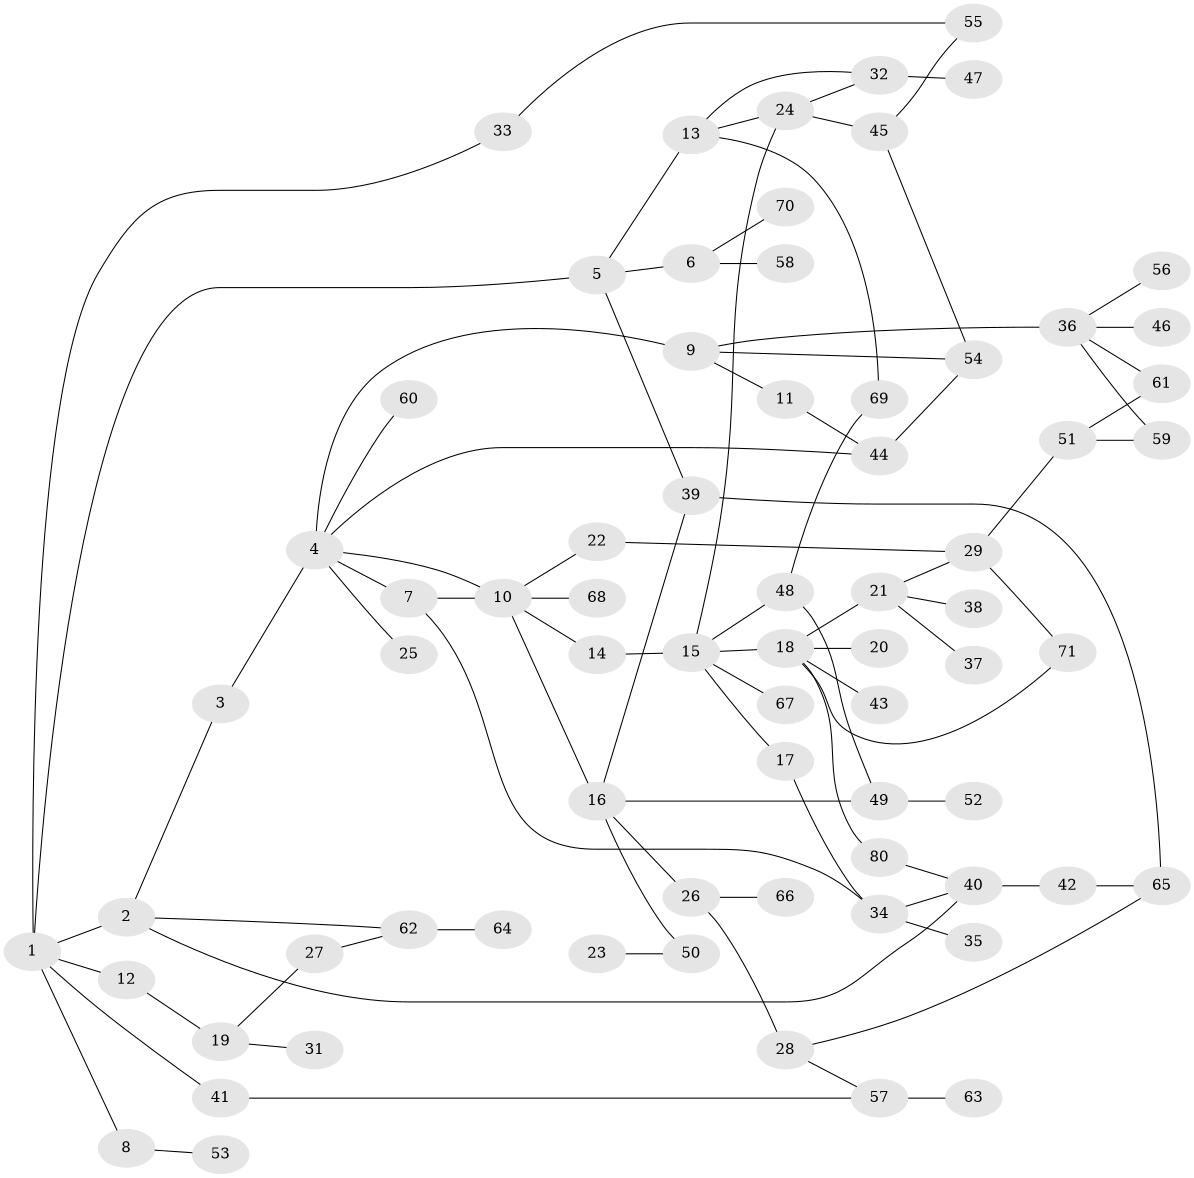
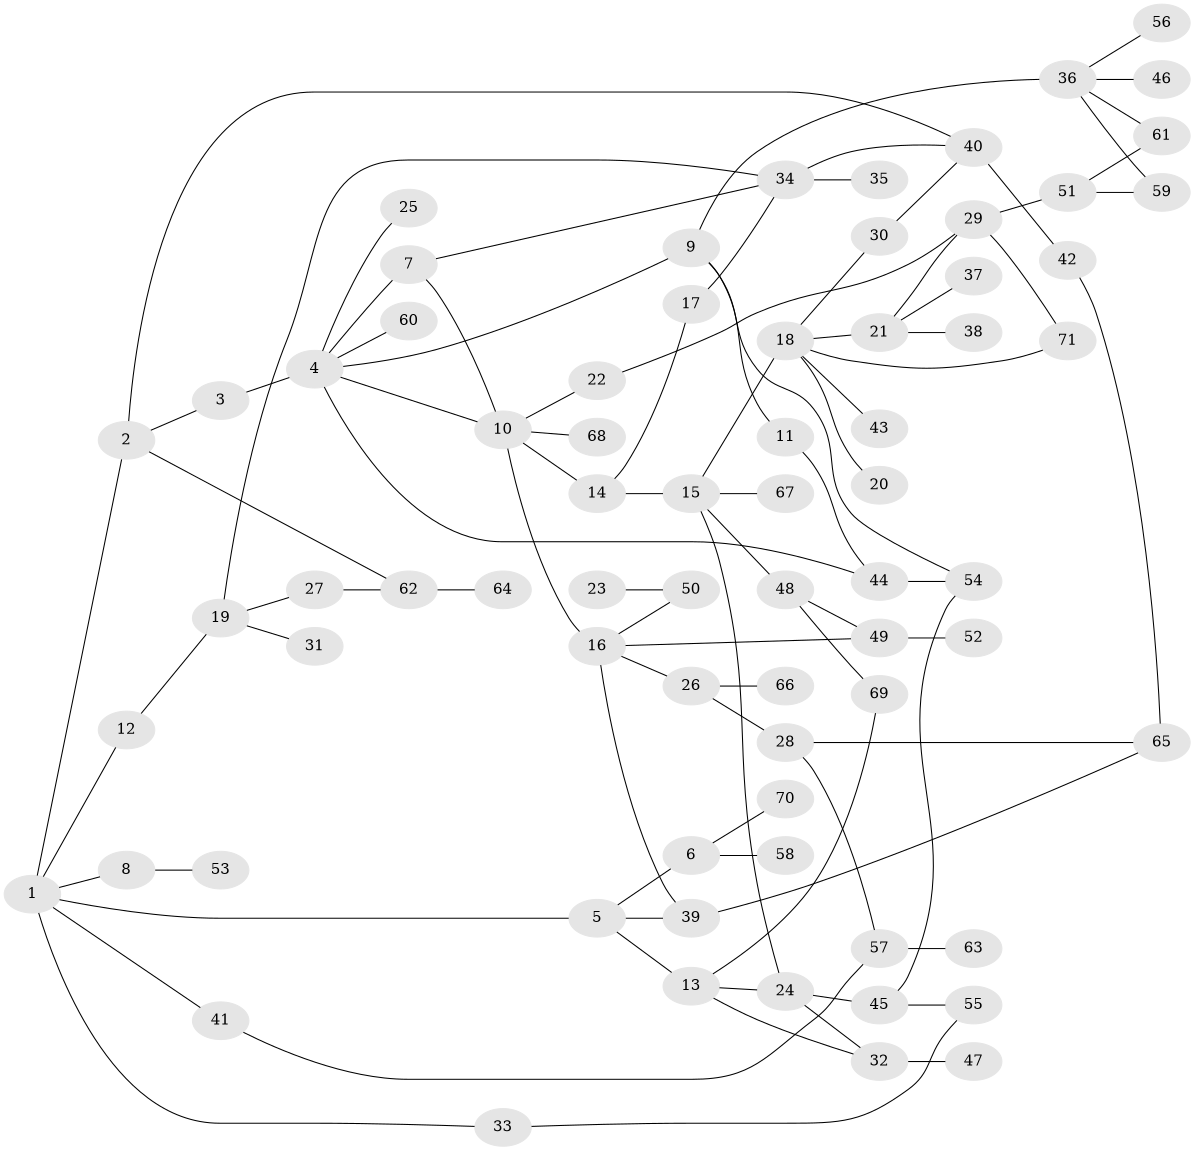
edge "34" -- "19": added
edge "15" -- "17": now "14" -- "17"
node "80": label "80" -> "30"
